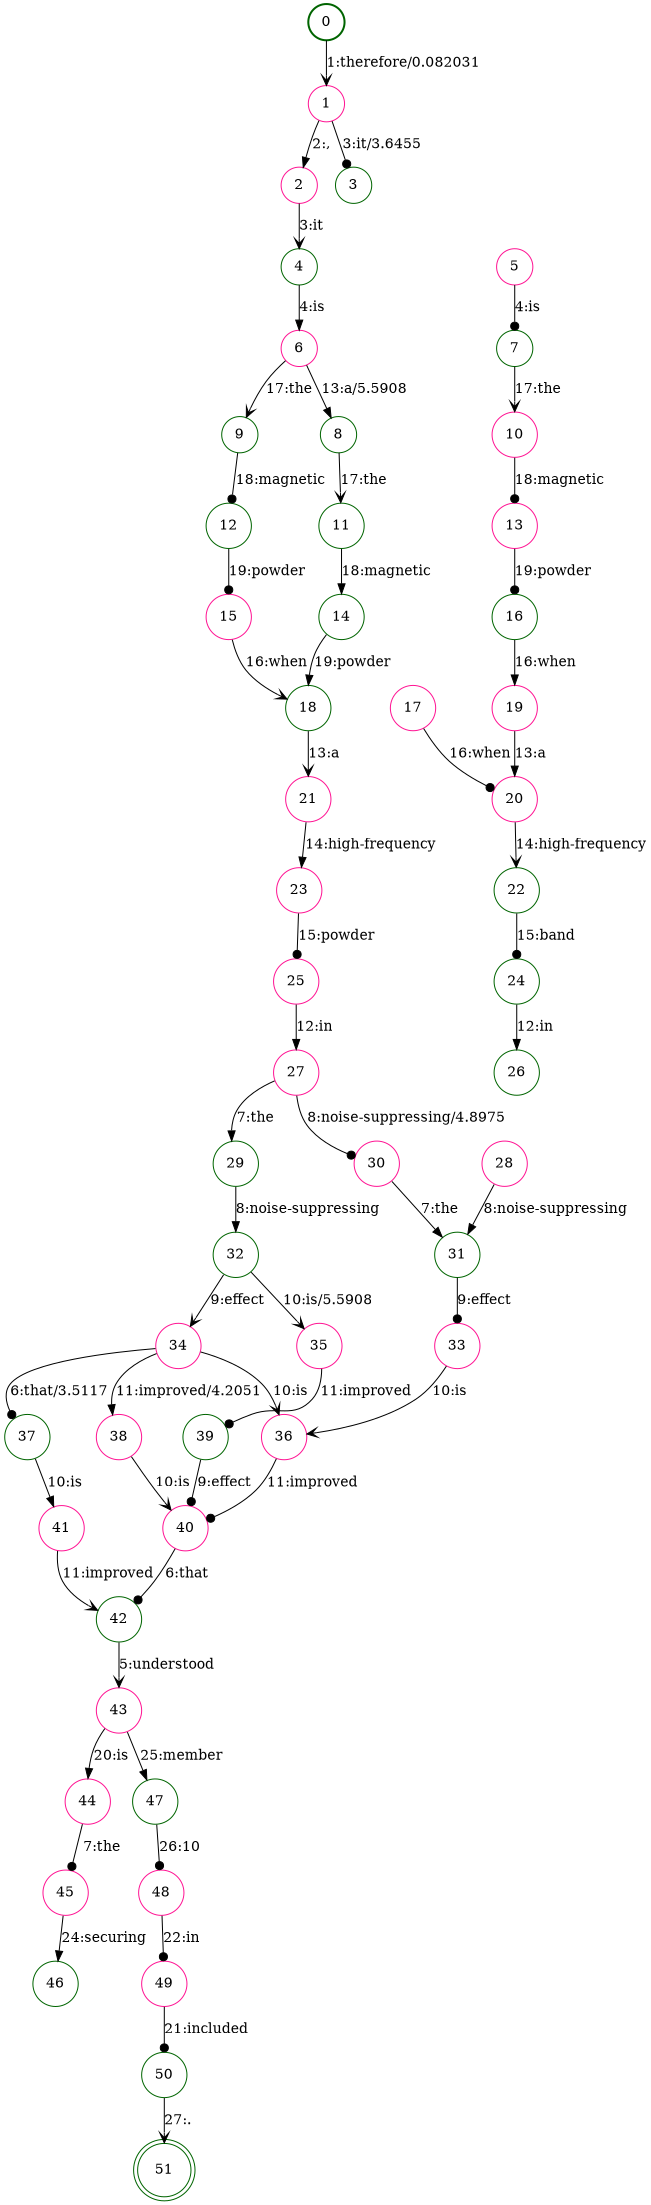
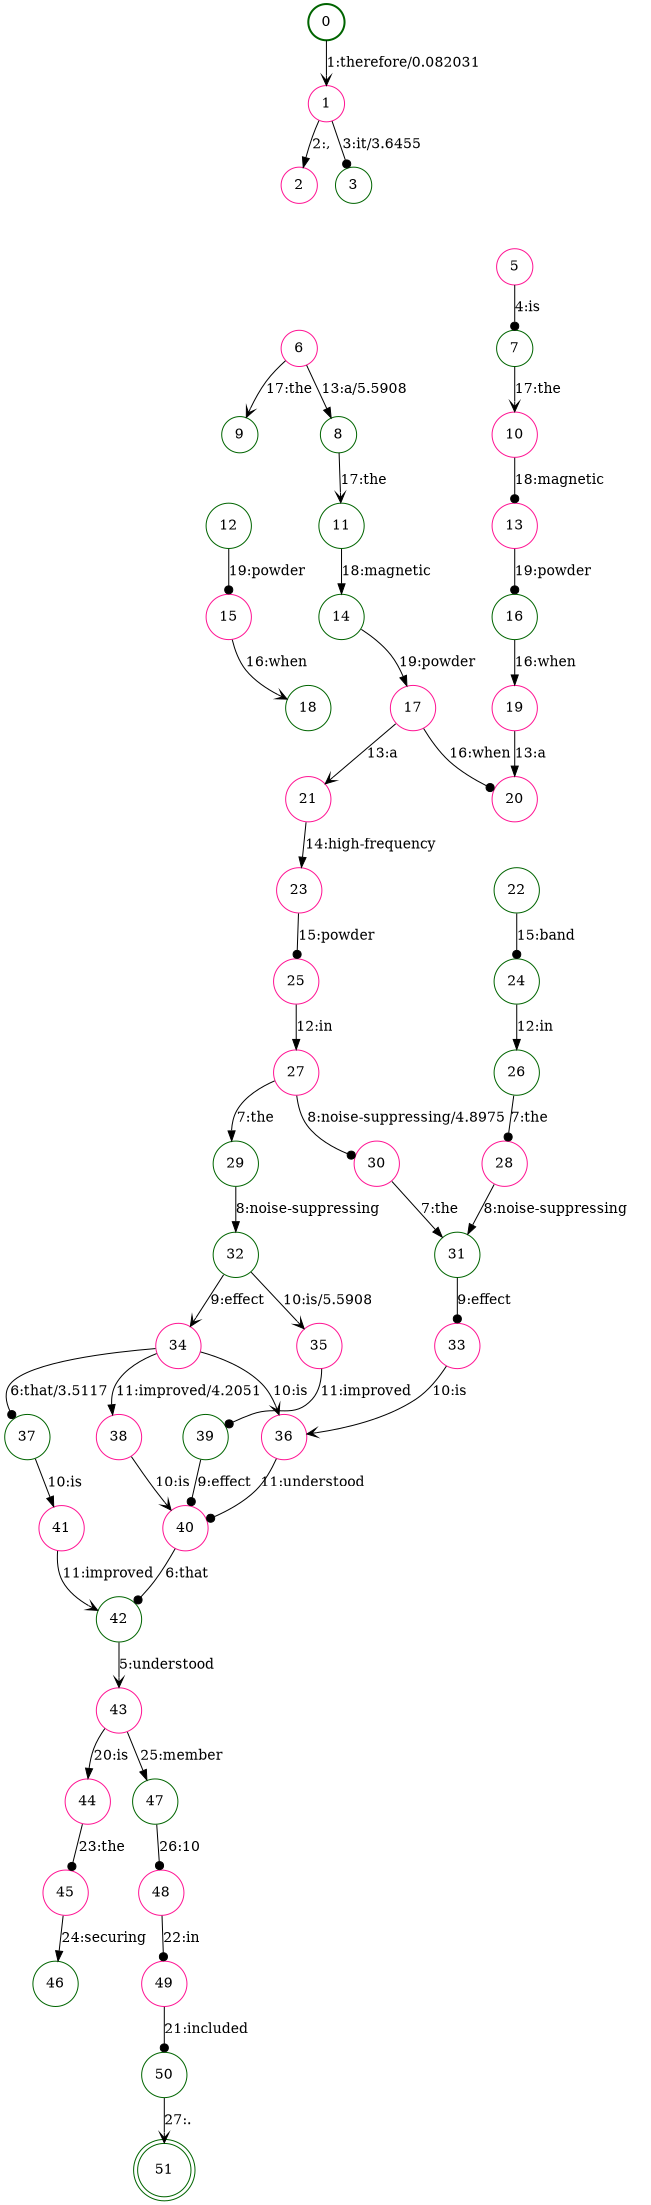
node "4": removed
edge "9" -> "12": removed, label "18:magnetic"
edge "14" -> "18": now "14" -> "17"
edge "18" -> "21": now "17" -> "21"
edge "20" -> "22": removed, label "14:high-frequency"
edge "26" -> "28": added, label "7:the"
edge "36" -> "40": label "11:improved" -> "11:understood"
edge "44" -> "45": label "7:the" -> "23:the"
